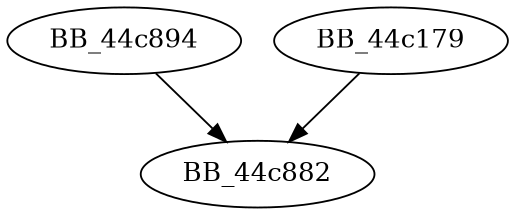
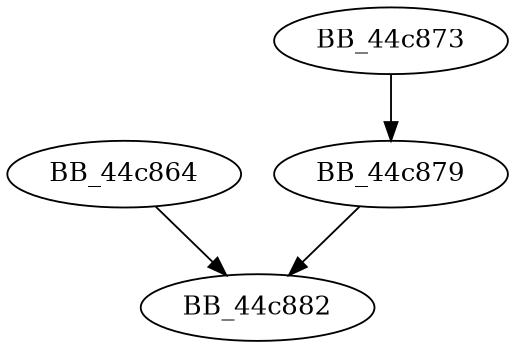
node "BB_44c894": label "BB_44c894" -> "BB_44c864"
node "BB_44c873": added
node "BB_44c179": label "BB_44c179" -> "BB_44c879"
